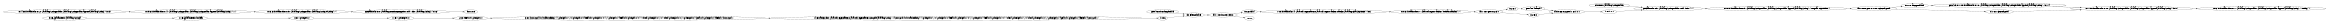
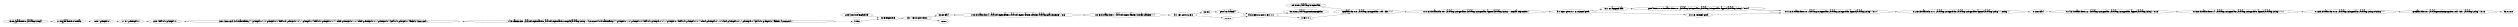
node "$r8 = new java.lang.RuntimeException": added
node "$r13 = r5[i1]": added
